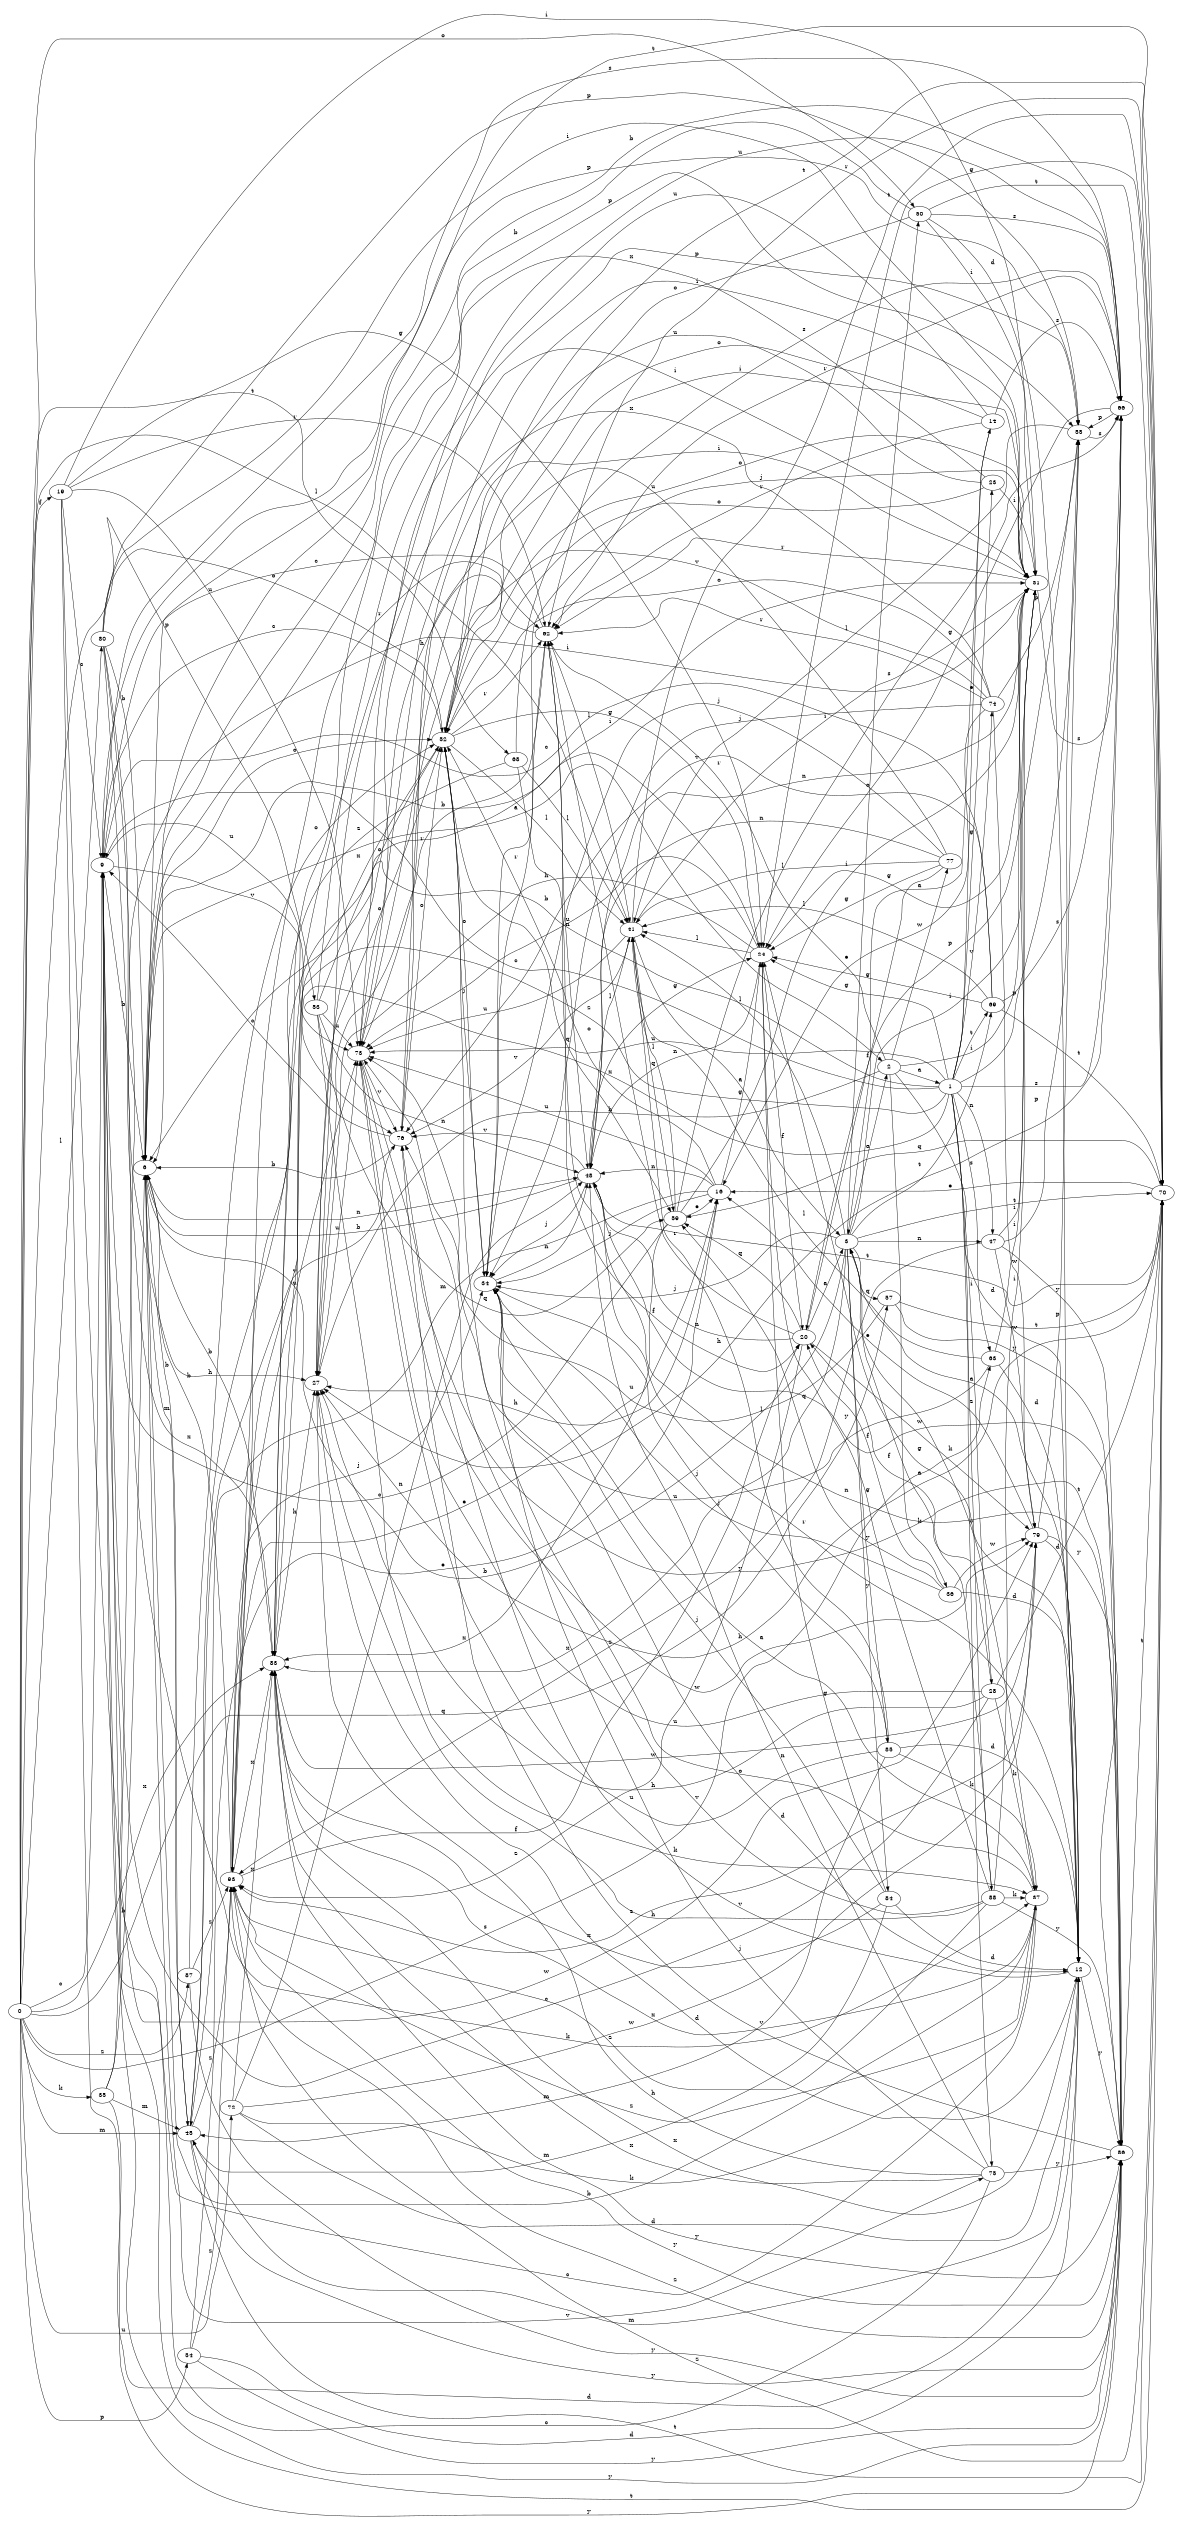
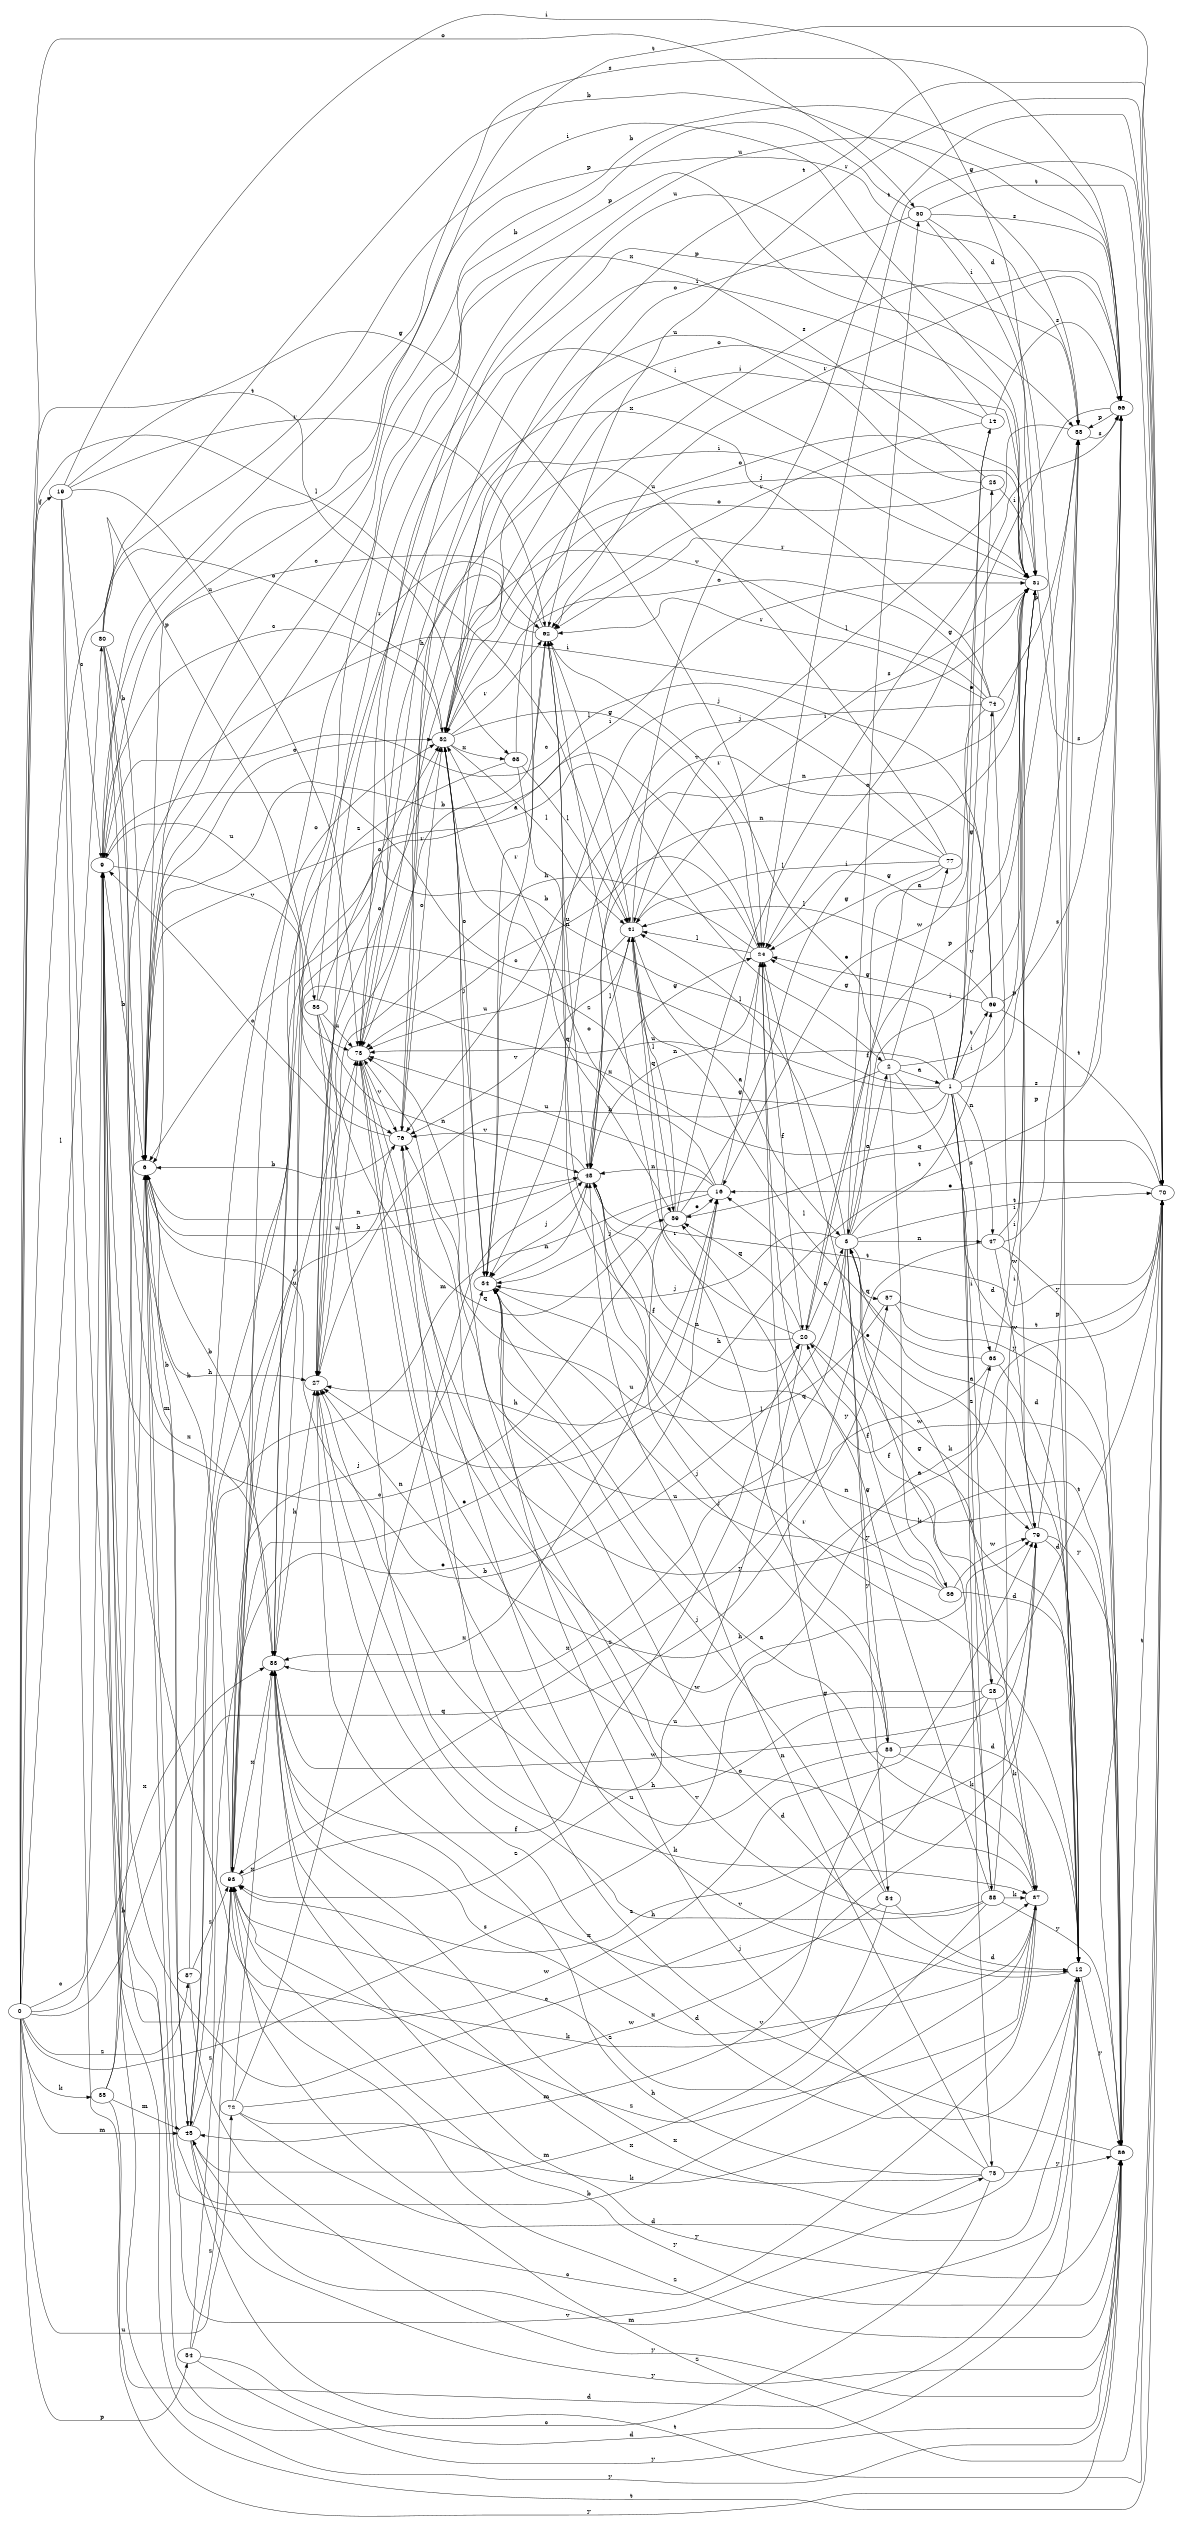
edge "80" -> "55": label "p" -> "b"
edge "52" -> "83": now "52" -> "68"
